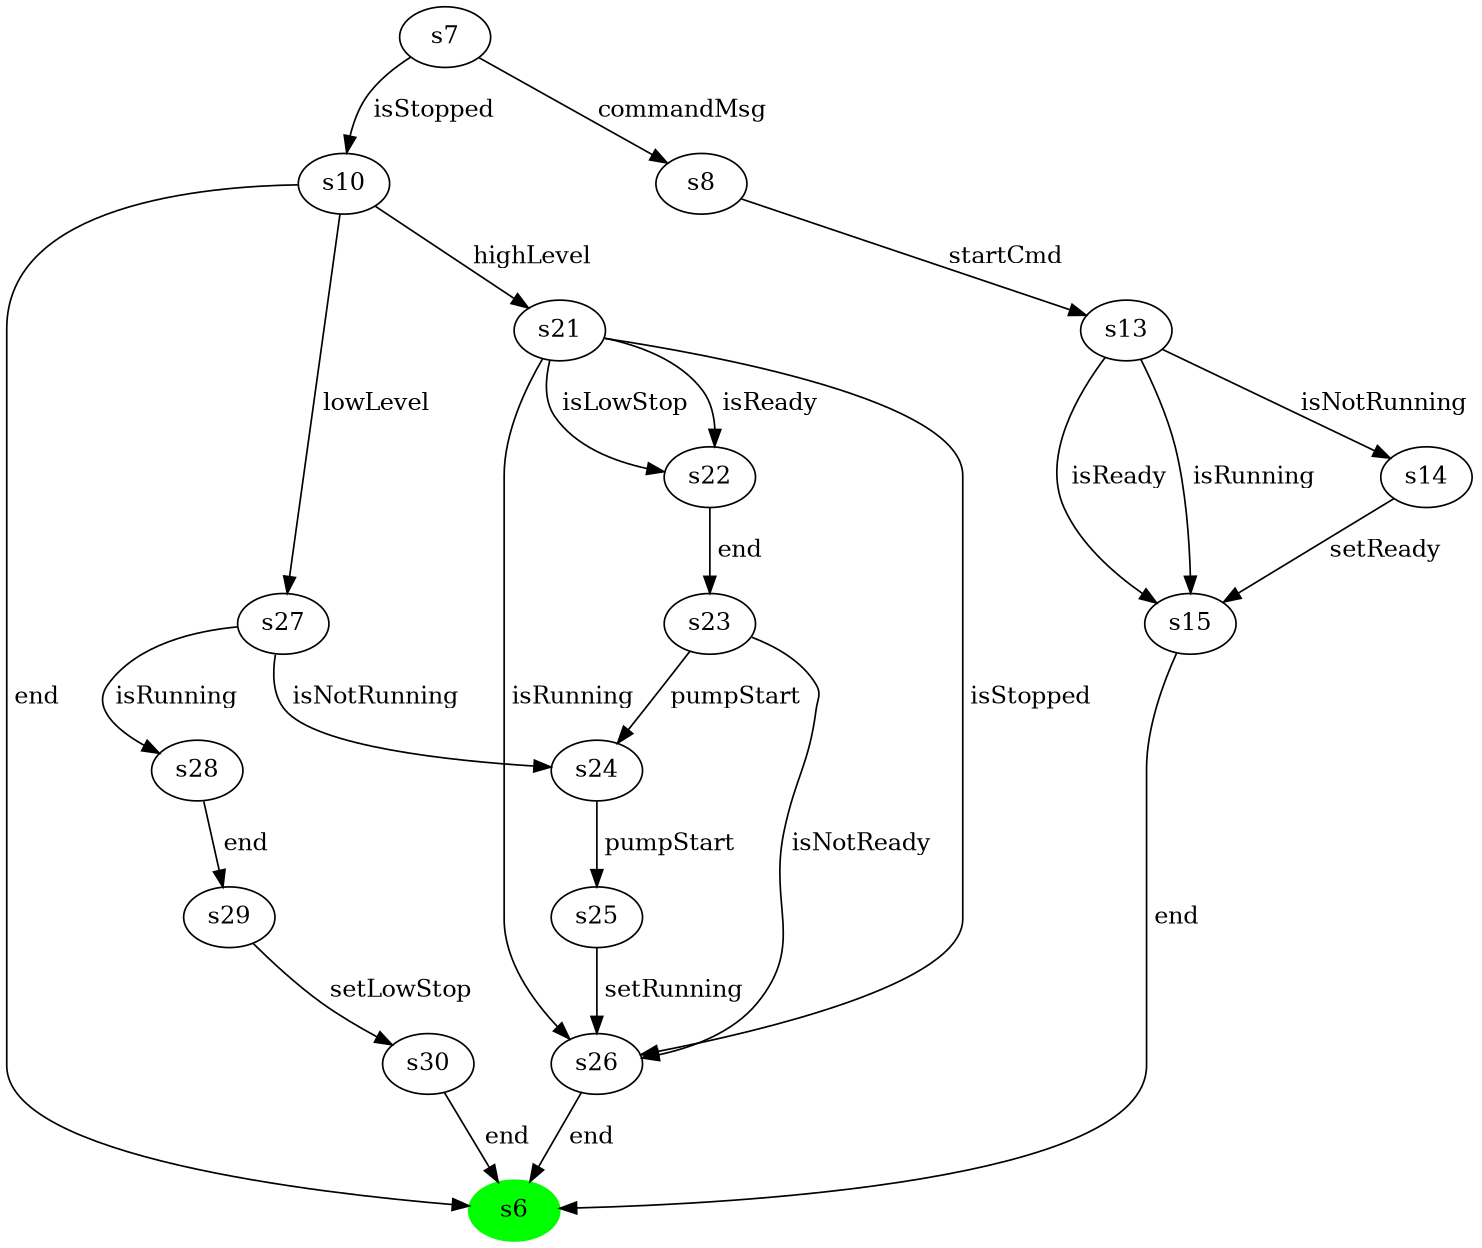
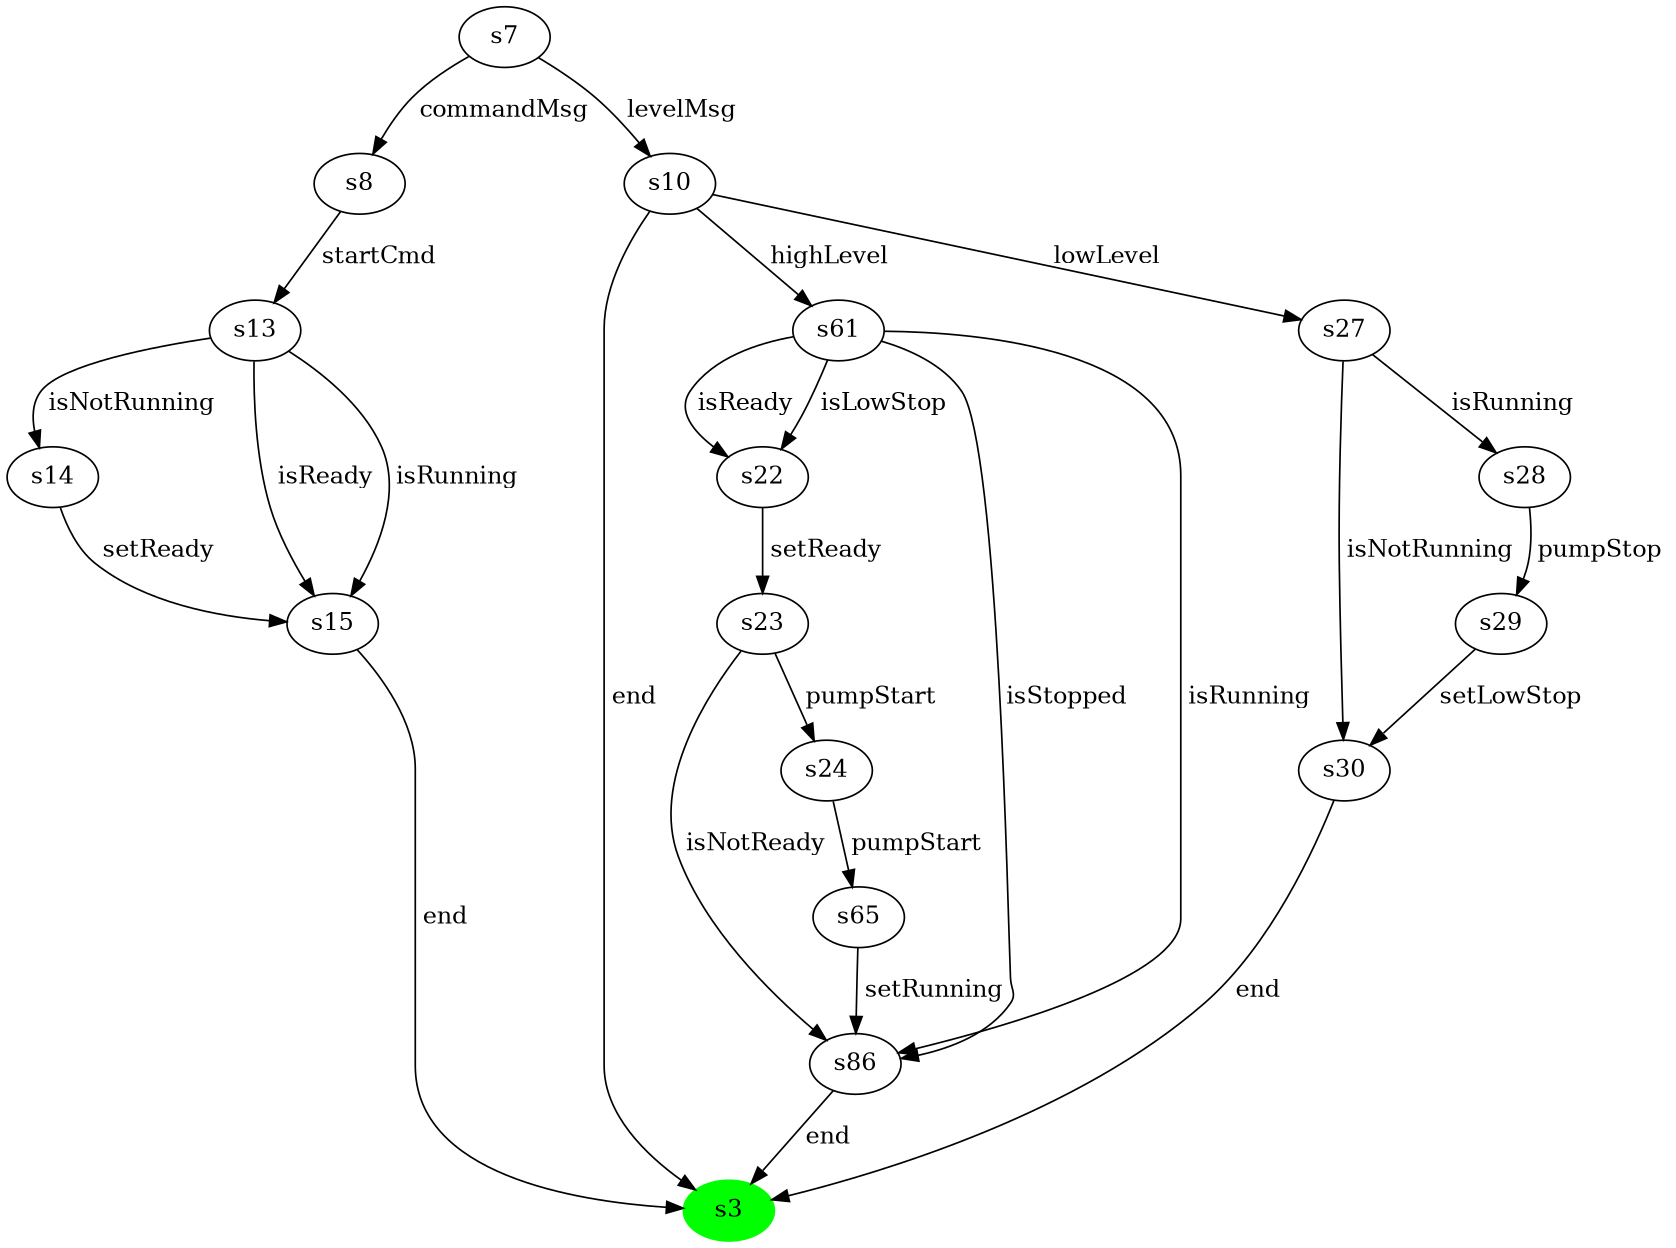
edge "s7" -> "s10": label " isStopped " -> " levelMsg "
node "s21": label "s21" -> "s61"
edge "s22" -> "s23": label " end " -> " setReady "
edge "s27" -> "s24": now "s27" -> "s30"
edge "s28" -> "s29": label " end " -> " pumpStop "
node "s25": label "s25" -> "s65"
node "s26": label "s26" -> "s86"
node "s6": label "s6" -> "s3"
